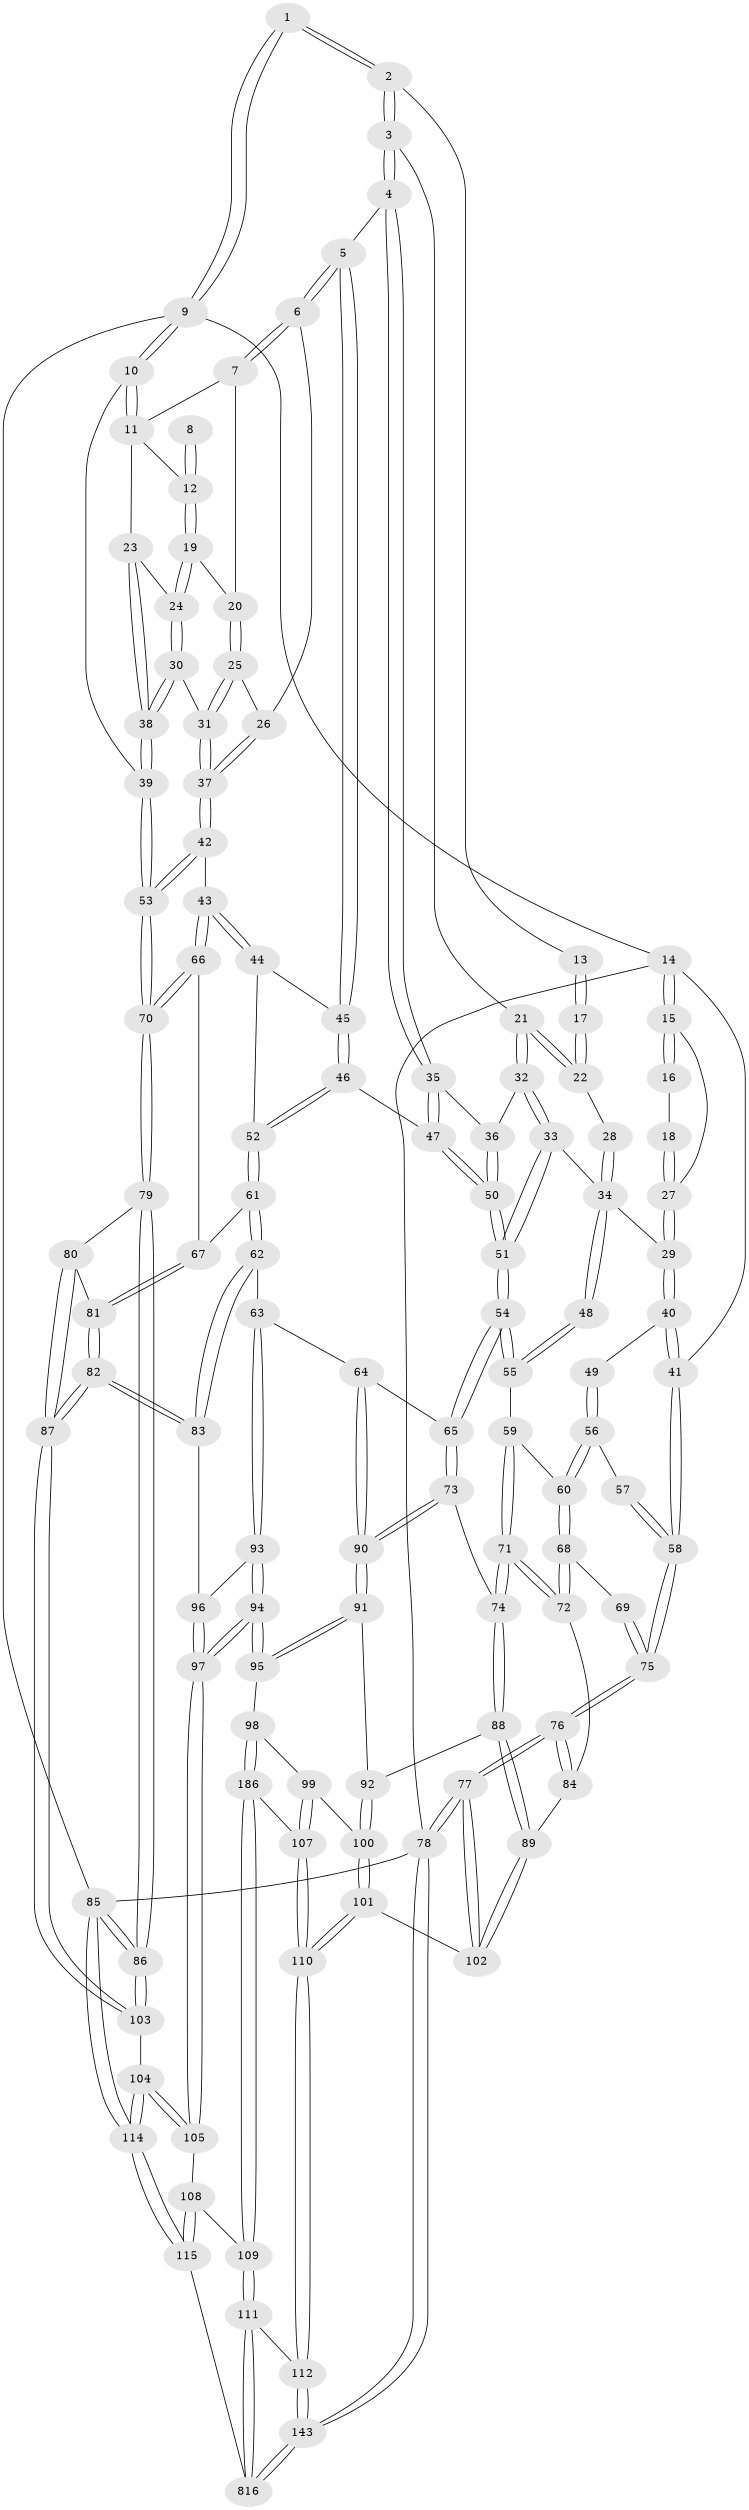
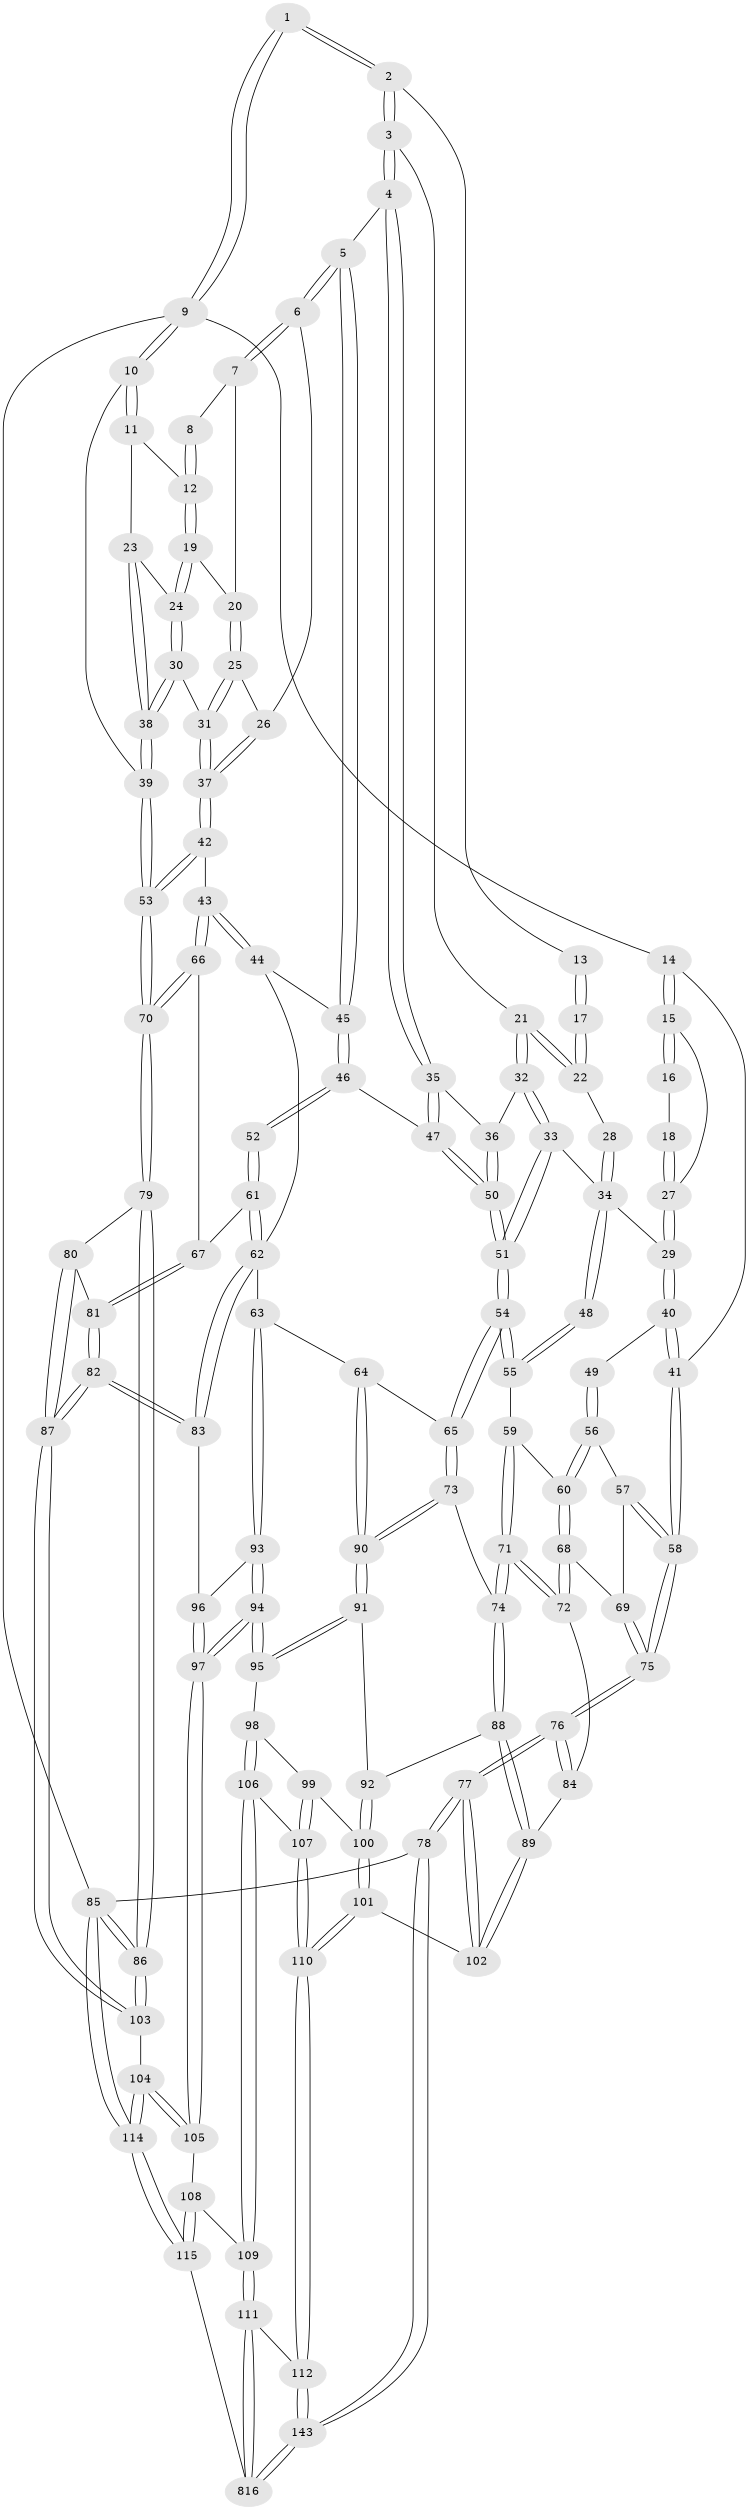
edge "7" -- "11": now "7" -- "8"
edge "44" -- "52": now "44" -- "62"
edge "14" -- "78": removed
edge "57" -- "69": added
node "186": label "186" -> "106"
